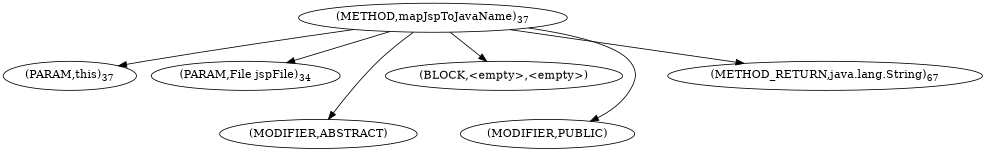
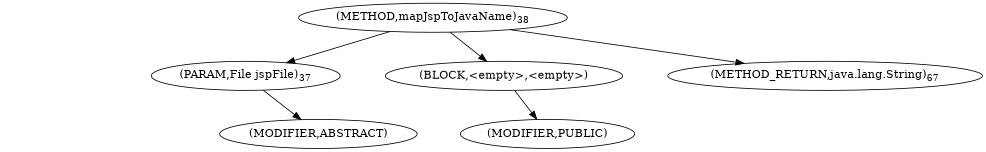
node "(METHOD,mapJspToJavaName)": text "37" -> "38"
edge "(METHOD,mapJspToJavaName)" -> "(MODIFIER,PUBLIC)": now "(BLOCK,<empty>,<empty>)" -> "(MODIFIER,PUBLIC)"
edge "(METHOD,mapJspToJavaName)" -> "(MODIFIER,ABSTRACT)": now "(PARAM,File jspFile)" -> "(MODIFIER,ABSTRACT)"
node "(PARAM,File jspFile)": text "34" -> "37"
node "(PARAM,this)": removed
